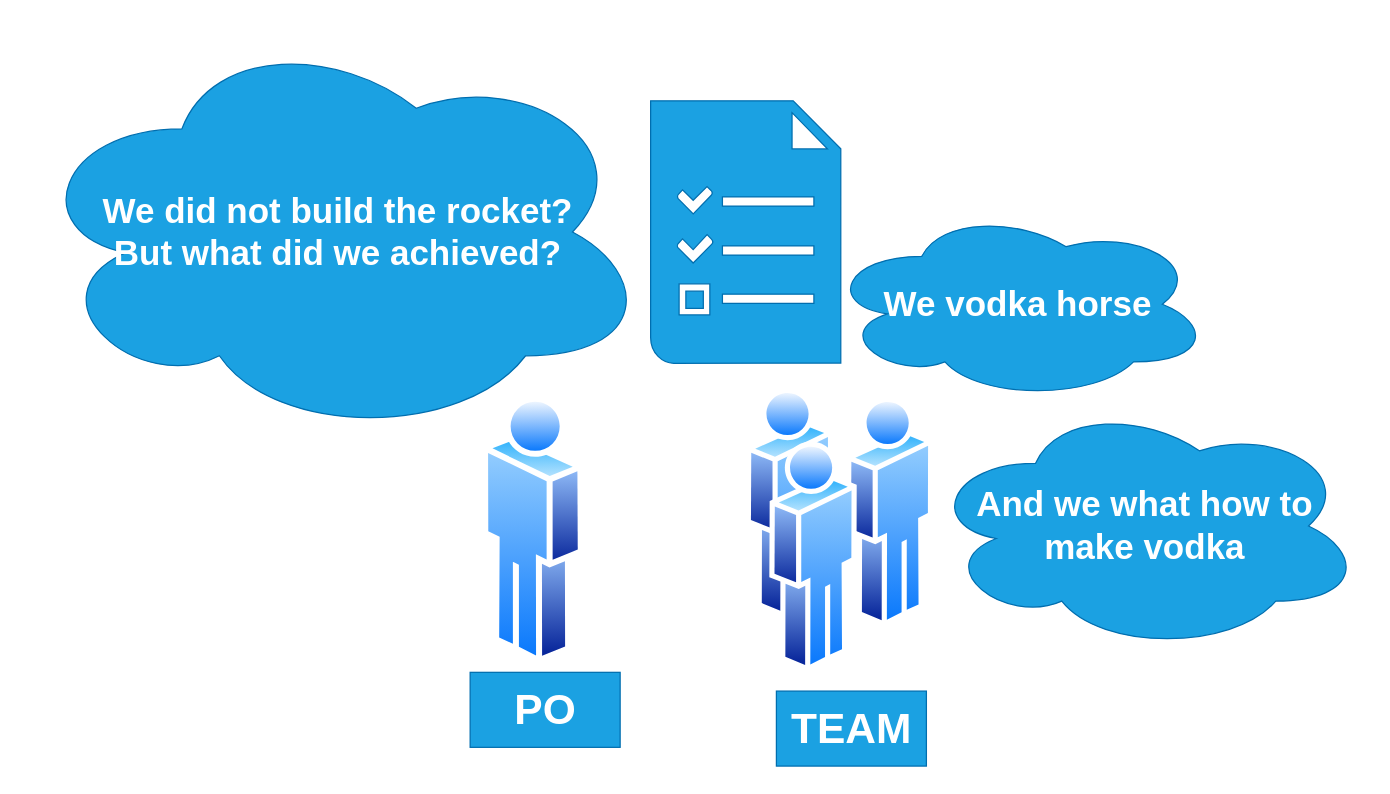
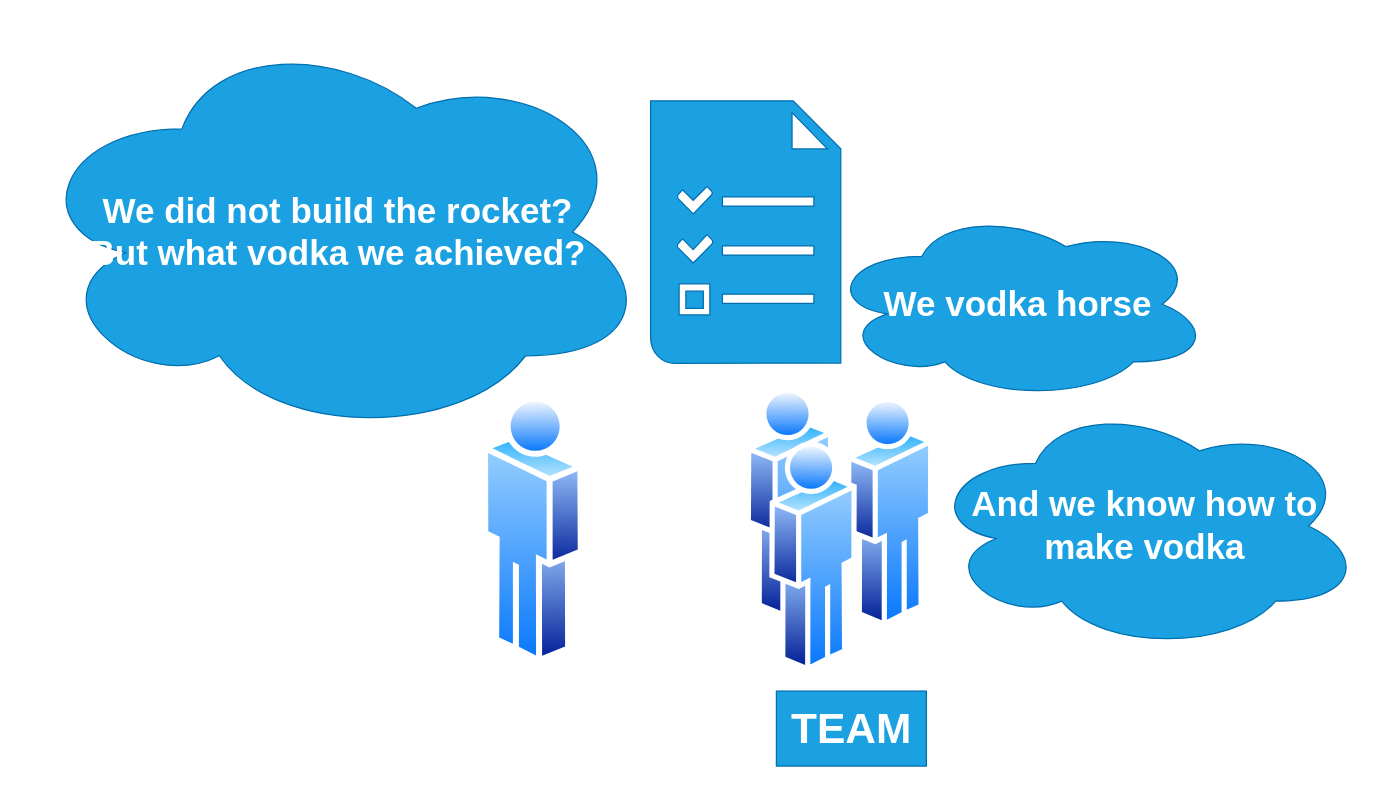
node "We did not build the rocket? But what did we achieved?": label "We did not build the rocket? But what did we achieved?" -> "We did not build the rocket? But what vodka we achieved?"
node "And we what how to make vodka": label "And we what how to make vodka" -> "And we know how to make vodka"
node "PO": removed
